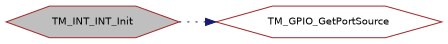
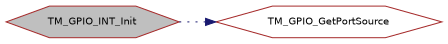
node "TM_INT_INT_Init": label "TM_INT_INT_Init" -> "TM_GPIO_INT_Init"
